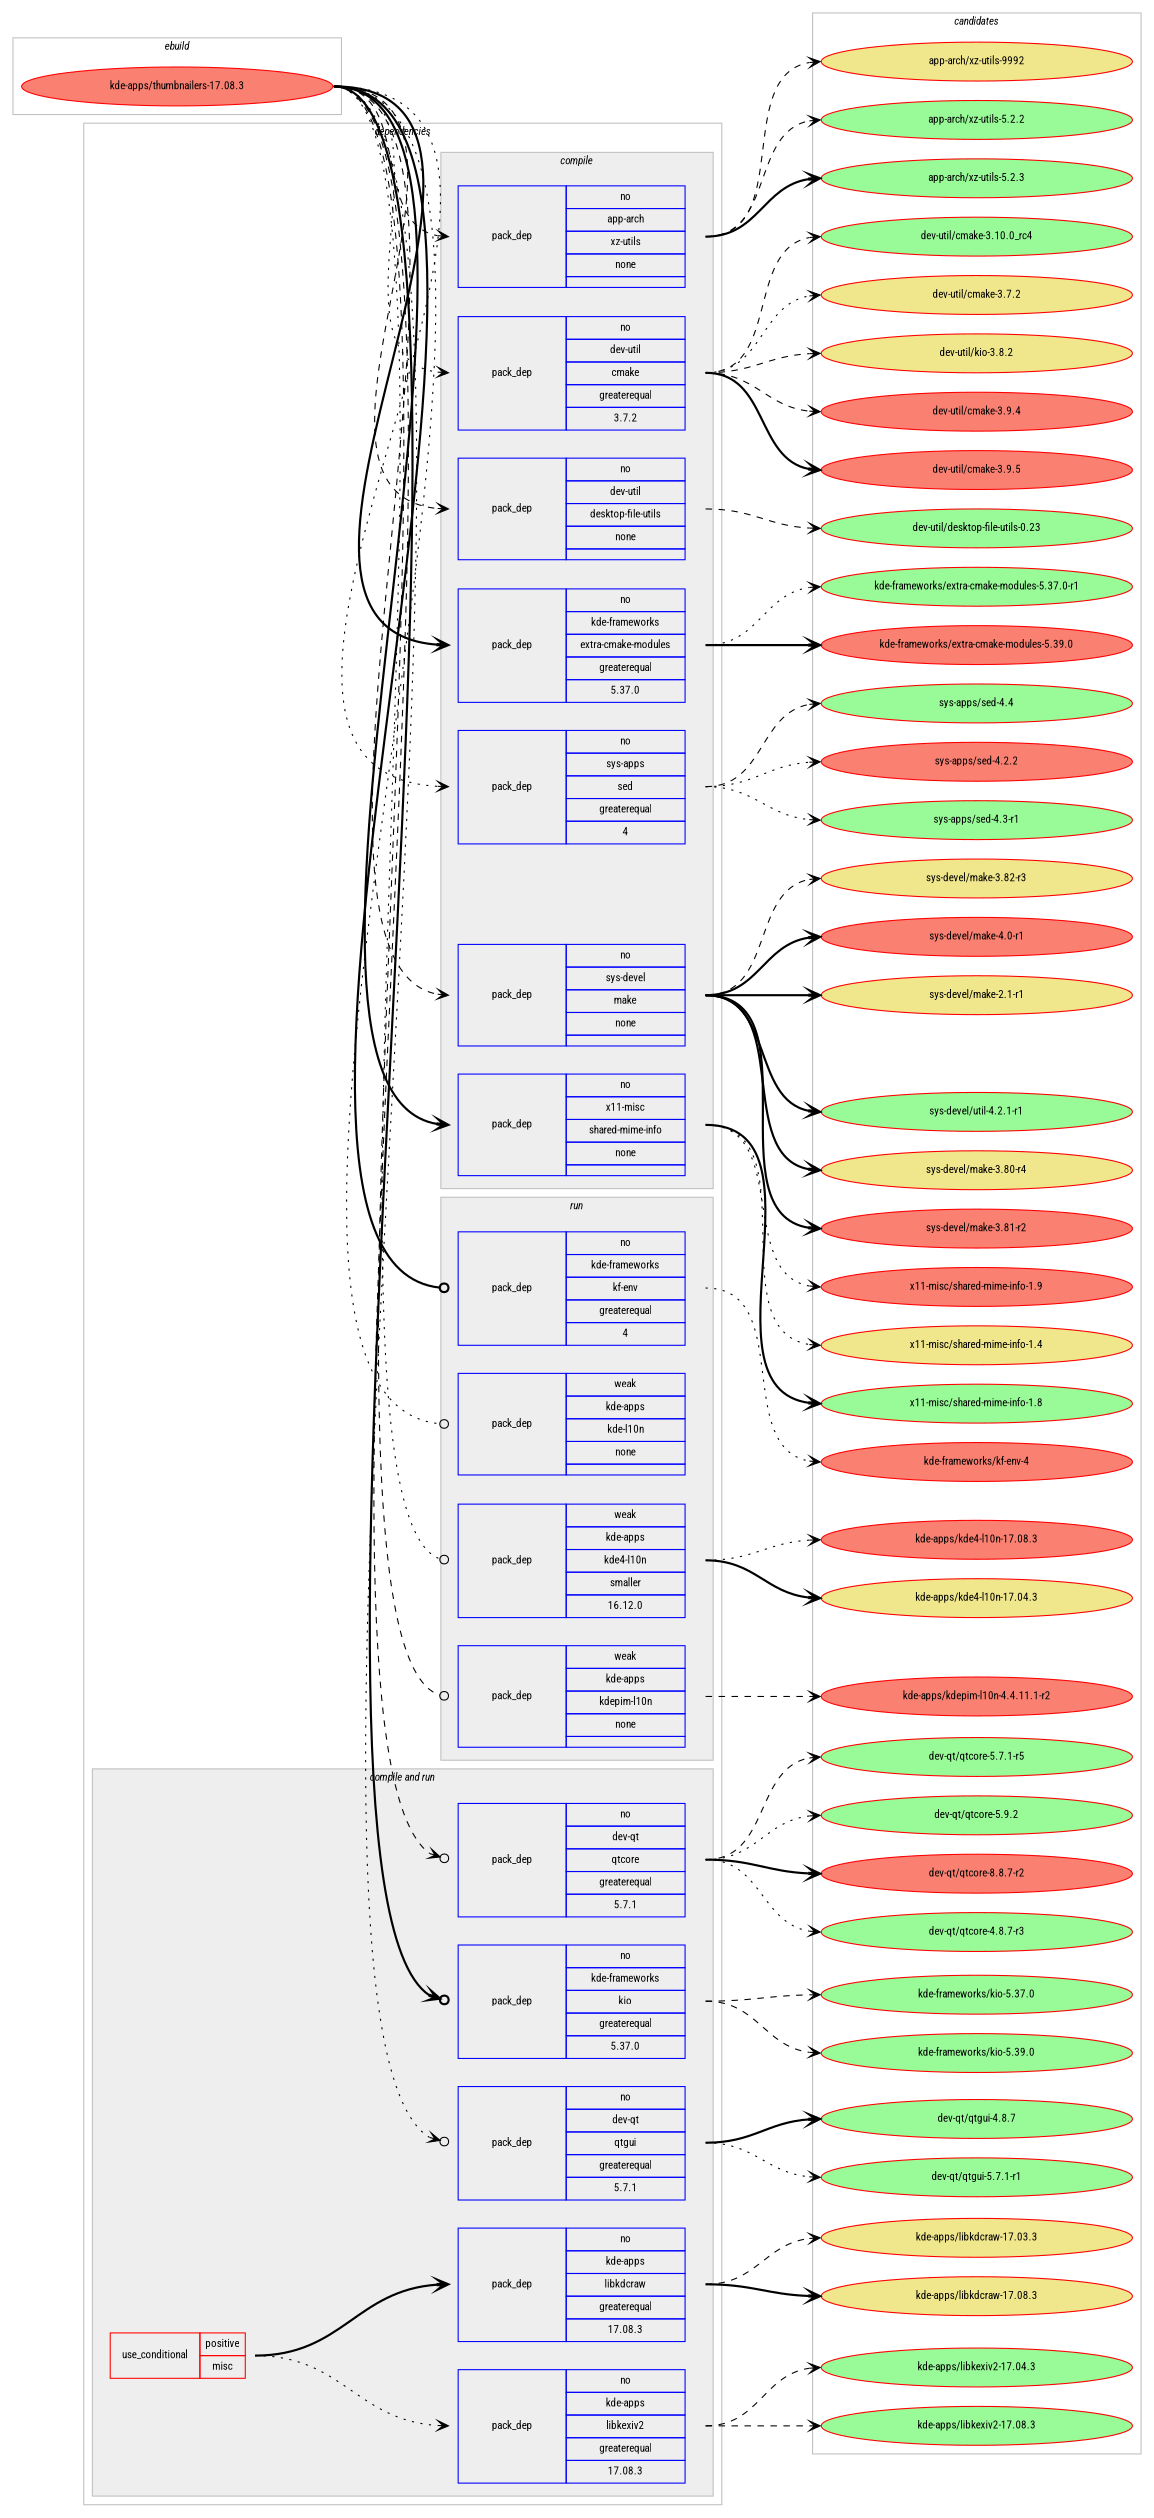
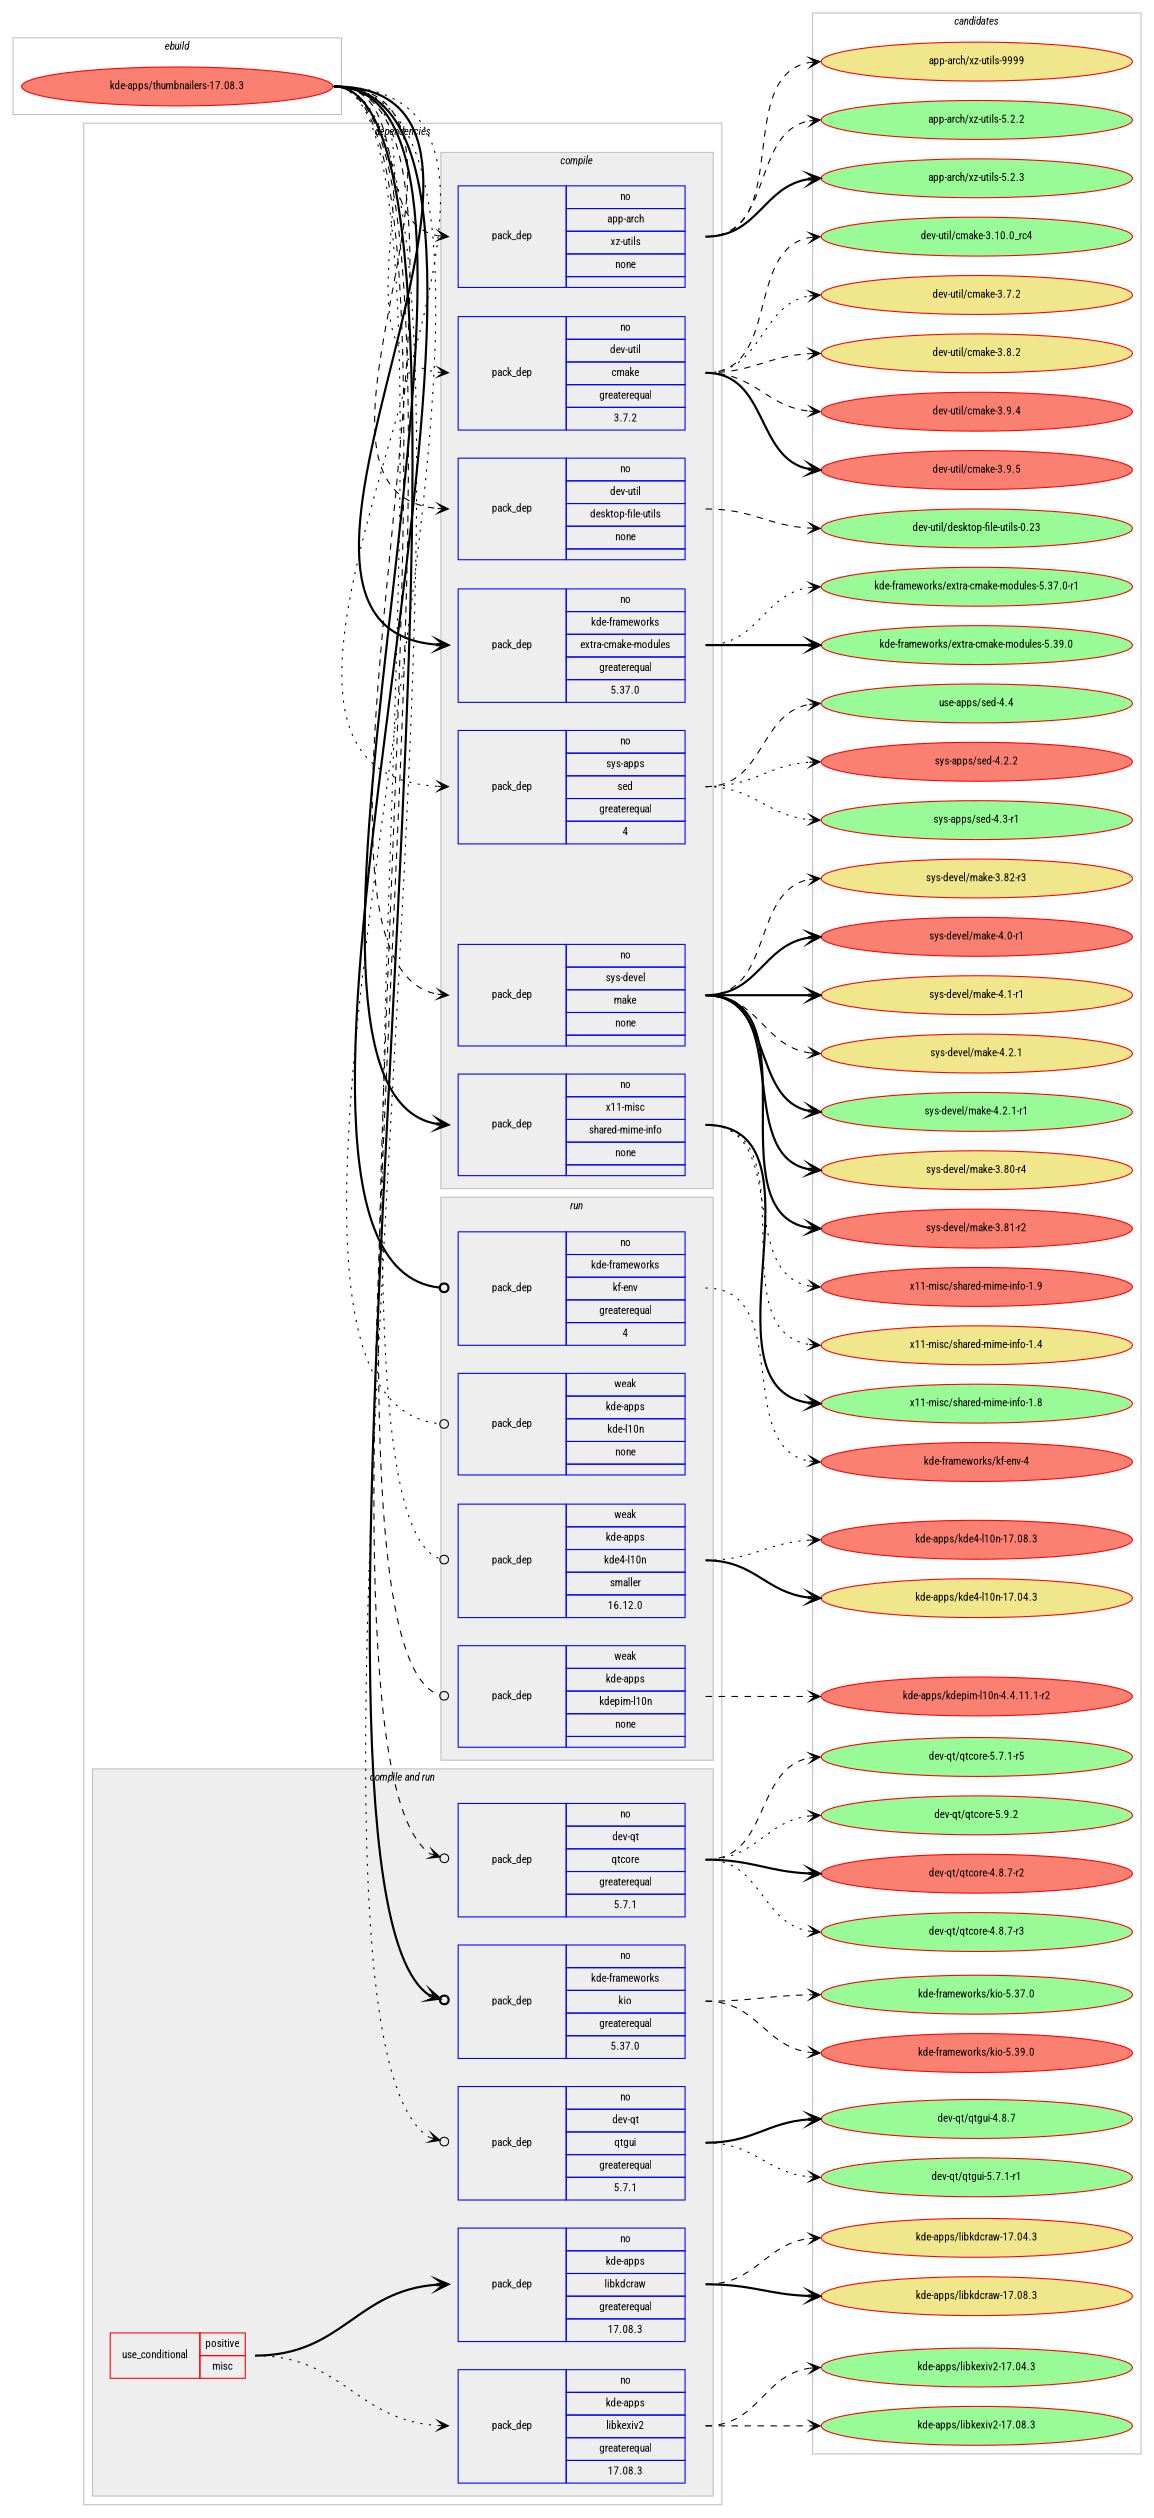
node "app-arch/xz-utils-9992": label "app-arch/xz-utils-9992" -> "app-arch/xz-utils-9999"
node "dev-util/kio-3.8.2": label "dev-util/kio-3.8.2" -> "dev-util/cmake-3.8.2"
node "kde-frameworks/extra-cmake-modules-5.39.0": fillcolor salmon -> palegreen
node "sys-apps/sed-4.4": label "sys-apps/sed-4.4" -> "use-apps/sed-4.4"
node "sys-devel/make-2.1-r1": label "sys-devel/make-2.1-r1" -> "sys-devel/make-4.1-r1"
node "sys-devel/make-4.2.1": added
node "sys-devel/util-4.2.1-r1": label "sys-devel/util-4.2.1-r1" -> "sys-devel/make-4.2.1-r1"
node "dev-qt/qtcore-8.8.7-r2": label "dev-qt/qtcore-8.8.7-r2" -> "dev-qt/qtcore-4.8.7-r2"
node "kde-frameworks/kio-5.39.0": fillcolor palegreen -> salmon
node "kde-apps/libkdcraw-17.03.3": label "kde-apps/libkdcraw-17.03.3" -> "kde-apps/libkdcraw-17.04.3"
